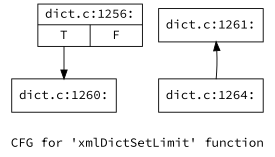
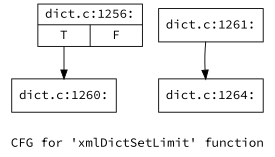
edge "dict.c:1264:" -> "dict.c:1261:": reversed
